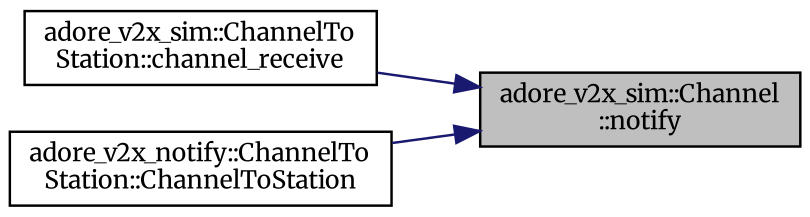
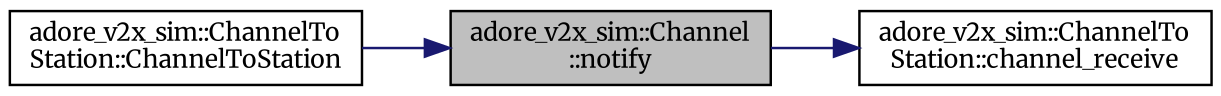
edge "adore_v2x_sim::ChannelTo Station::channel_receive" -> "adore_v2x_sim::Channel ::notify": reversed
node "adore_v2x_notify::ChannelTo Station::ChannelToStation": label "adore_v2x_notify::ChannelTo Station::ChannelToStation" -> "adore_v2x_sim::ChannelTo Station::ChannelToStation"
